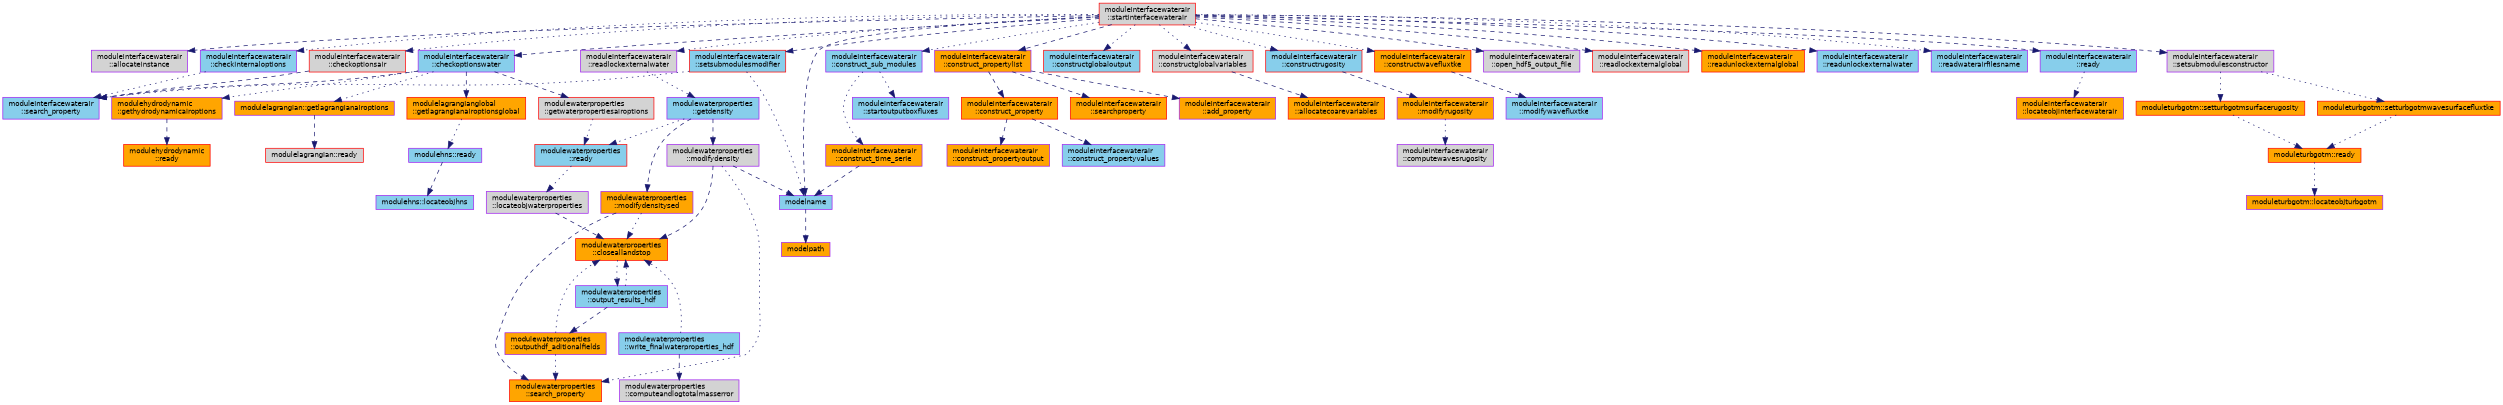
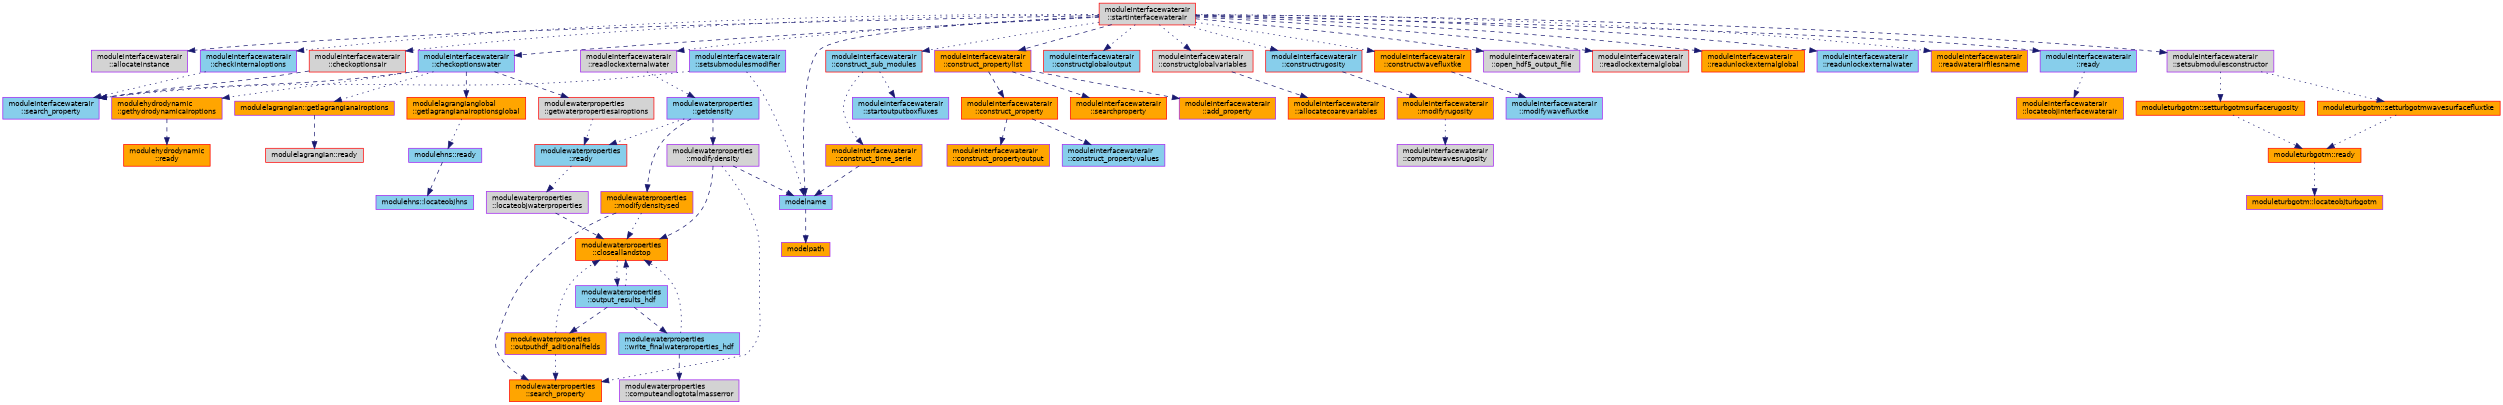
edge "moduleinterfacewaterair ::startinterfacewaterair" -> "moduleinterfacewaterair ::setsubmodulesmodifier": removed
node "moduleinterfacewaterair ::setsubmodulesmodifier": color red -> purple
node "moduleinterfacewaterair ::construct_sub_modules": color purple -> red
node "moduleinterfacewaterair ::readwaterairfilesname": fillcolor skyblue -> orange
edge "modulewaterproperties ::output_results_hdf" -> "modulewaterproperties ::write_finalwaterproperties_hdf": added
